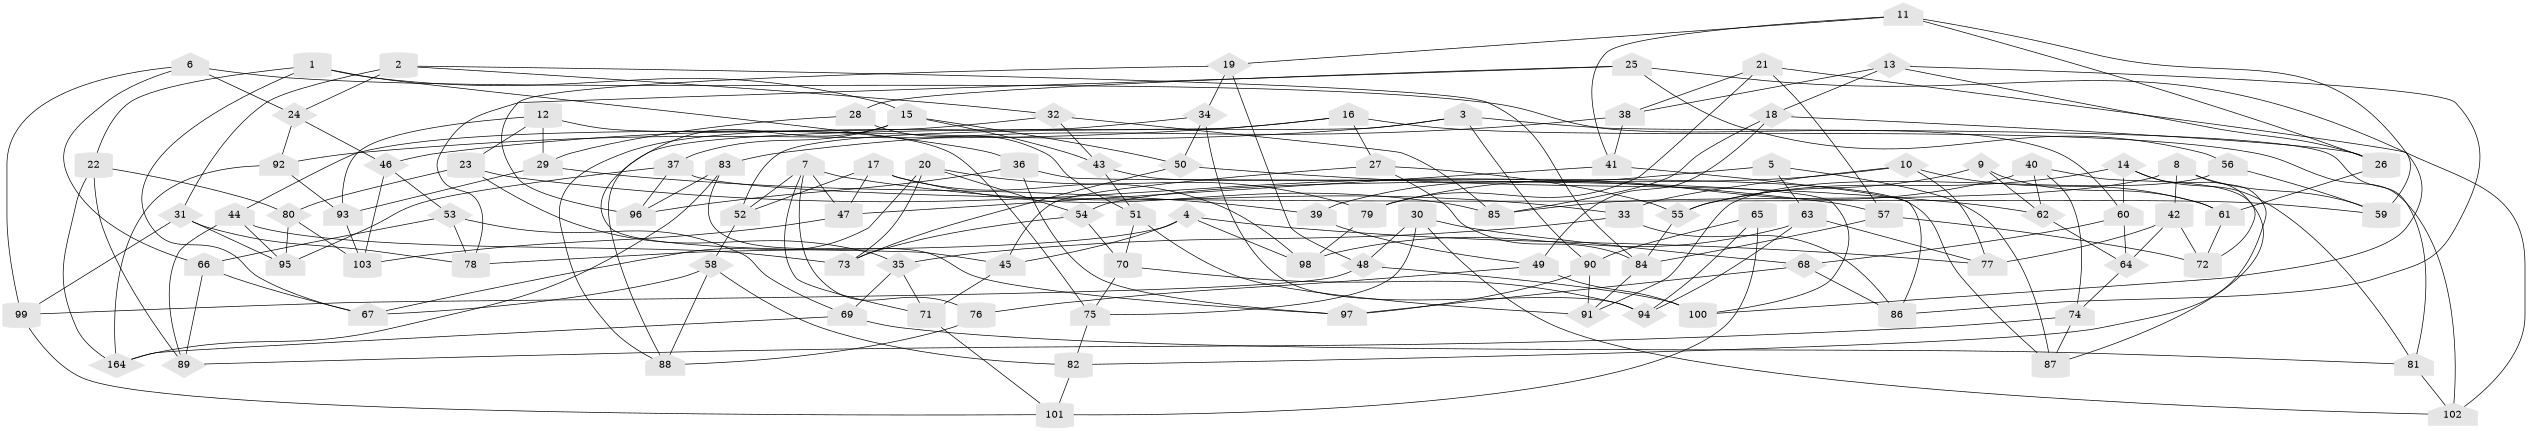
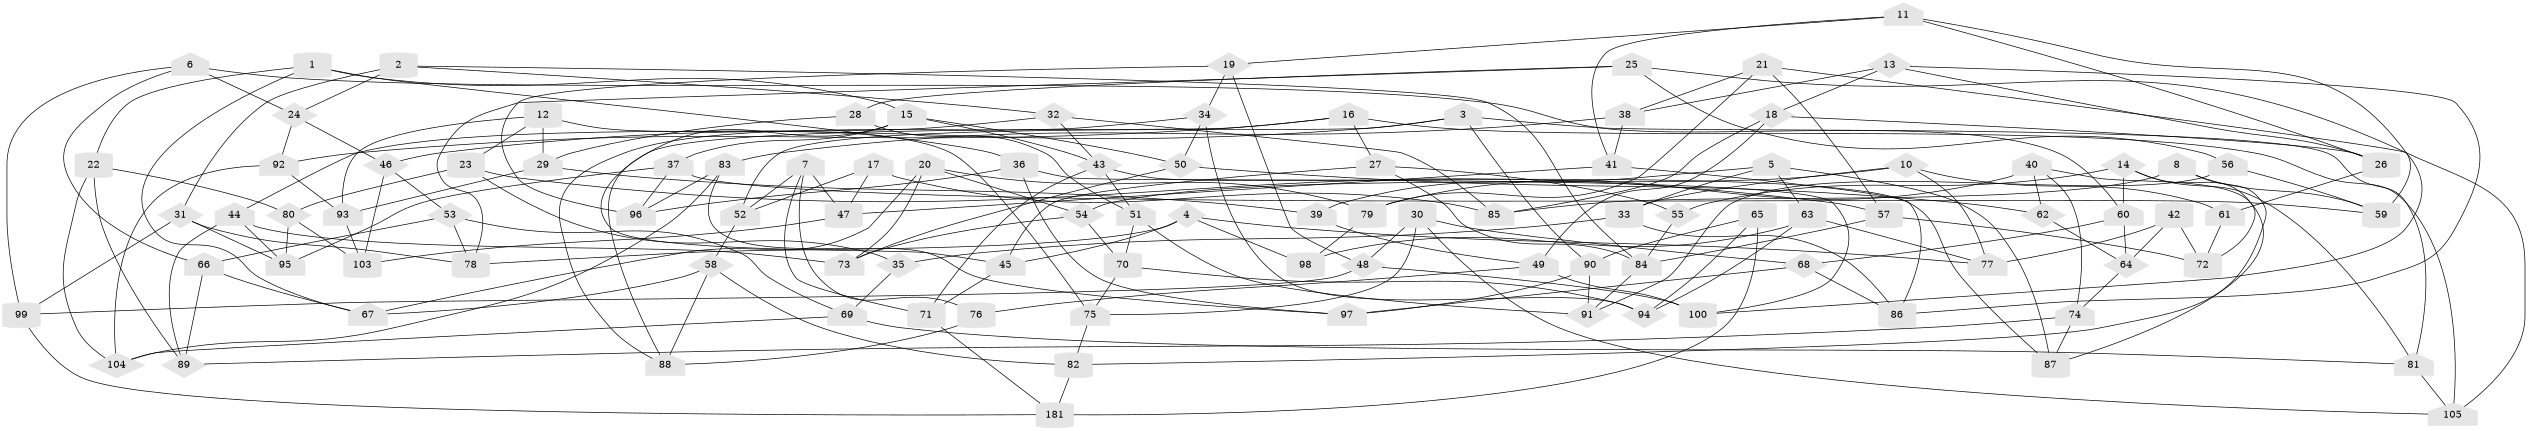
node "9": removed
edge "17" -- "98": removed
edge "8" -- "42": removed
edge "7" -- "33": now "5" -- "33"
edge "35" -- "71": now "43" -- "71"
node "164": label "164" -> "104"
node "101": label "101" -> "181"
node "102": label "102" -> "105"
